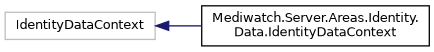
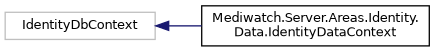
node "IdentityDataContext": label "IdentityDataContext" -> "IdentityDbContext"
